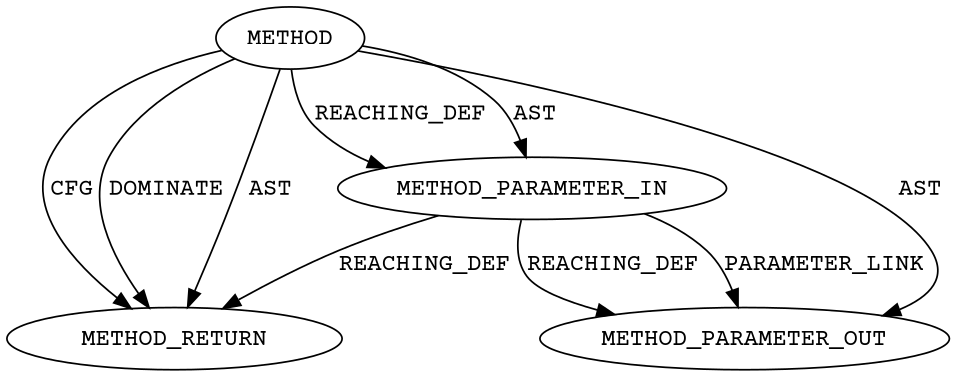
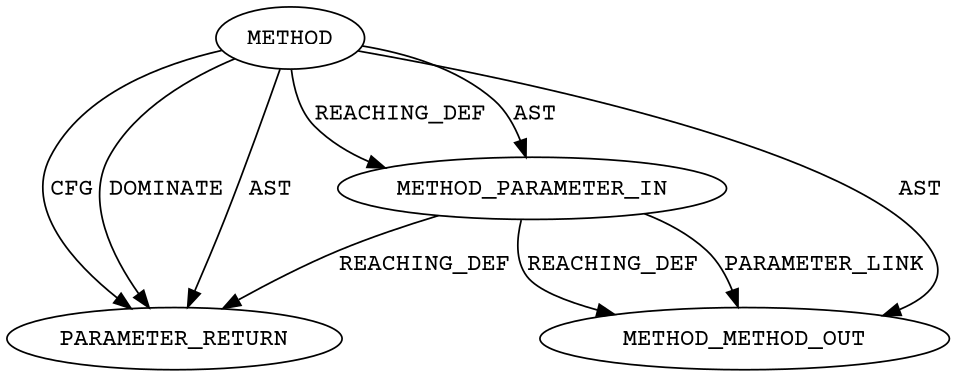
node "METHOD_RETURN": label "METHOD_RETURN" -> "PARAMETER_RETURN"
node "METHOD_PARAMETER_OUT": label "METHOD_PARAMETER_OUT" -> "METHOD_METHOD_OUT"
